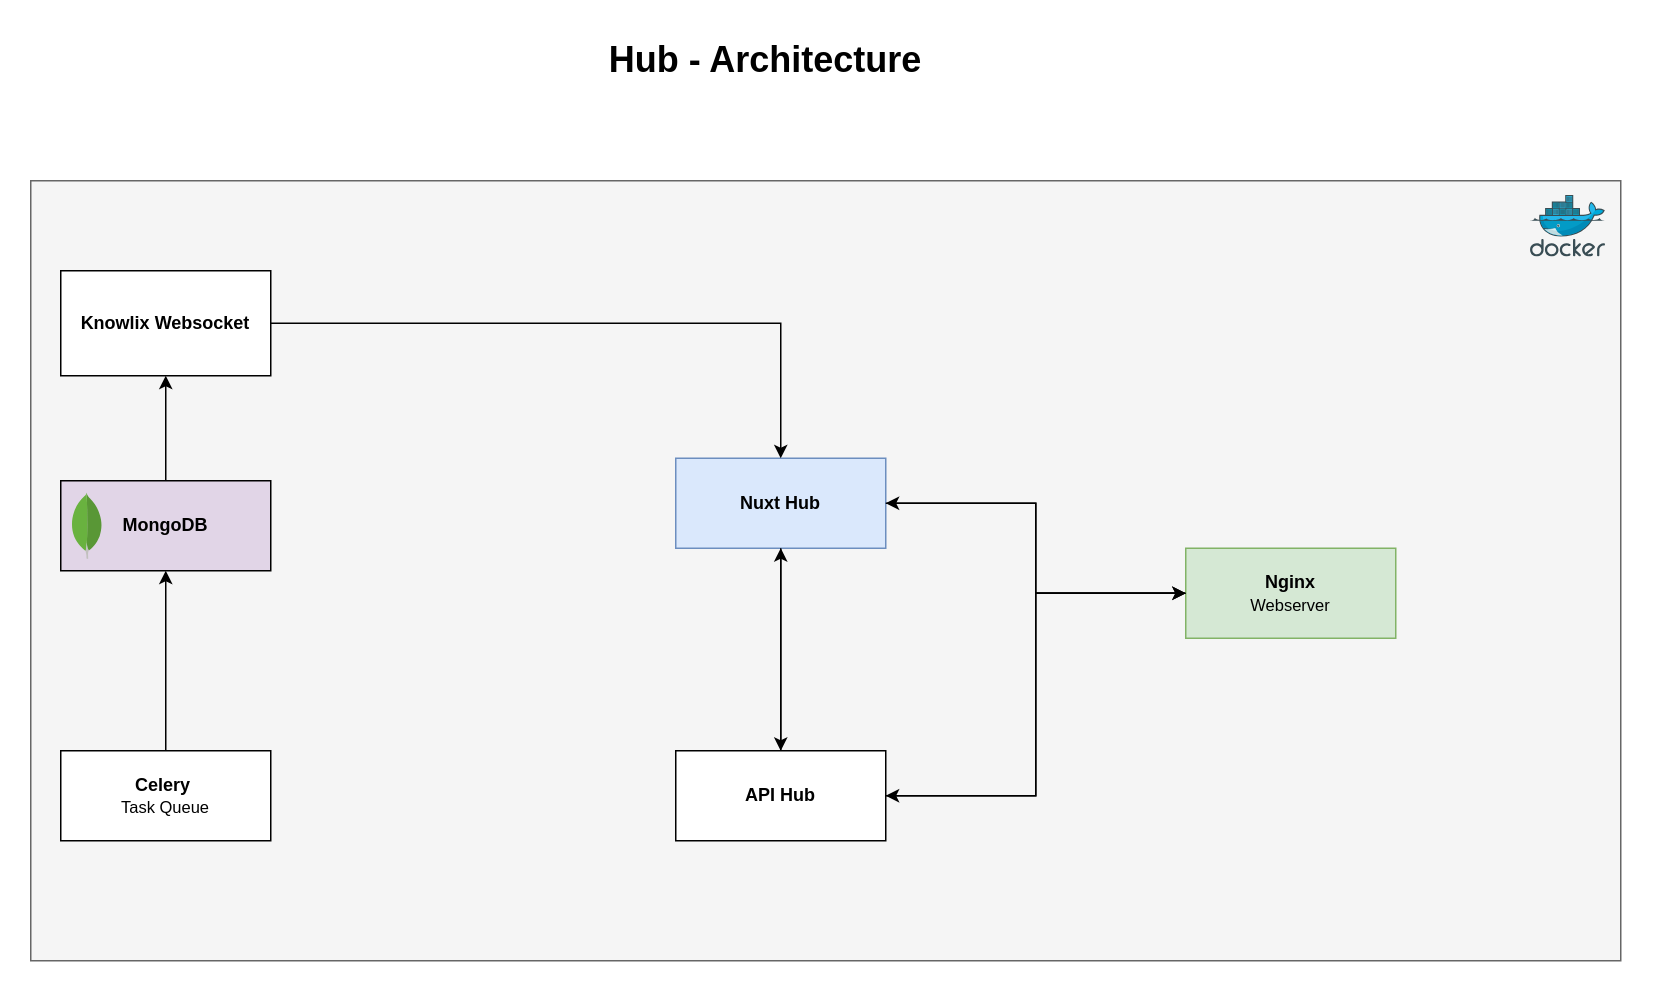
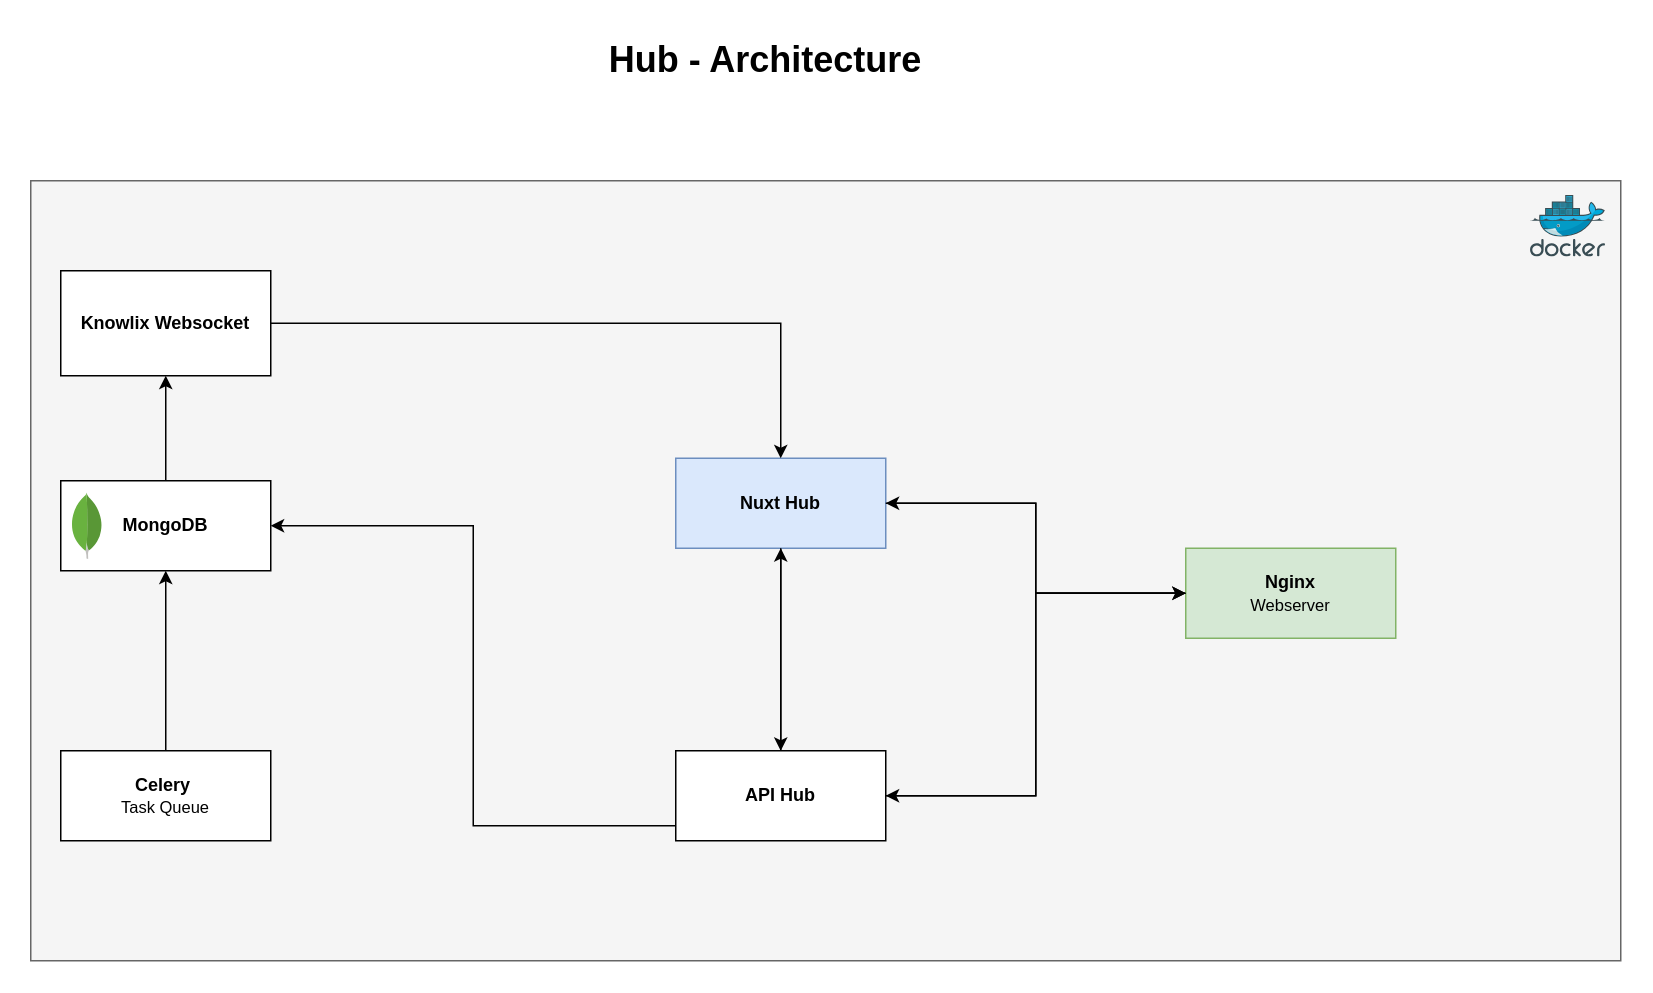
node "MongoDB": fillcolor #e1d5e7 -> #ffffff
edge "API Hub" -> "MongoDB": added
